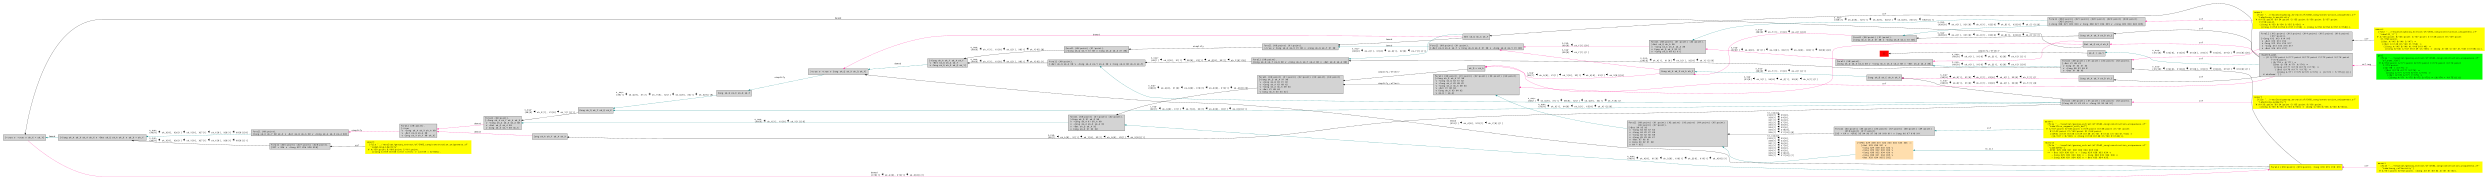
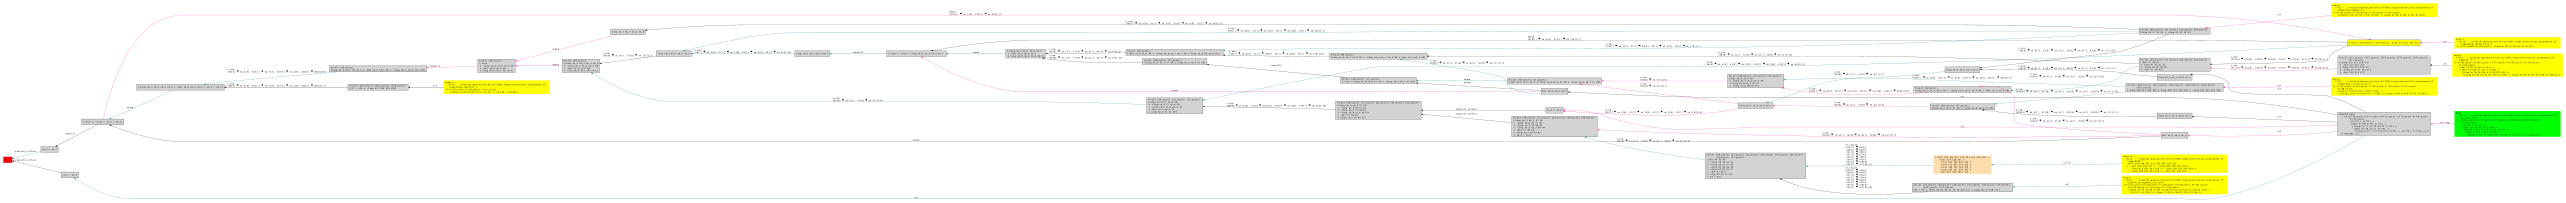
edge "Cong sk_A sk_Y sk_B sk_C" -> "Cong sk_B sk_C sk_A sk_Y": color deeppink -> black
node "sk_X = sk_Y": added
